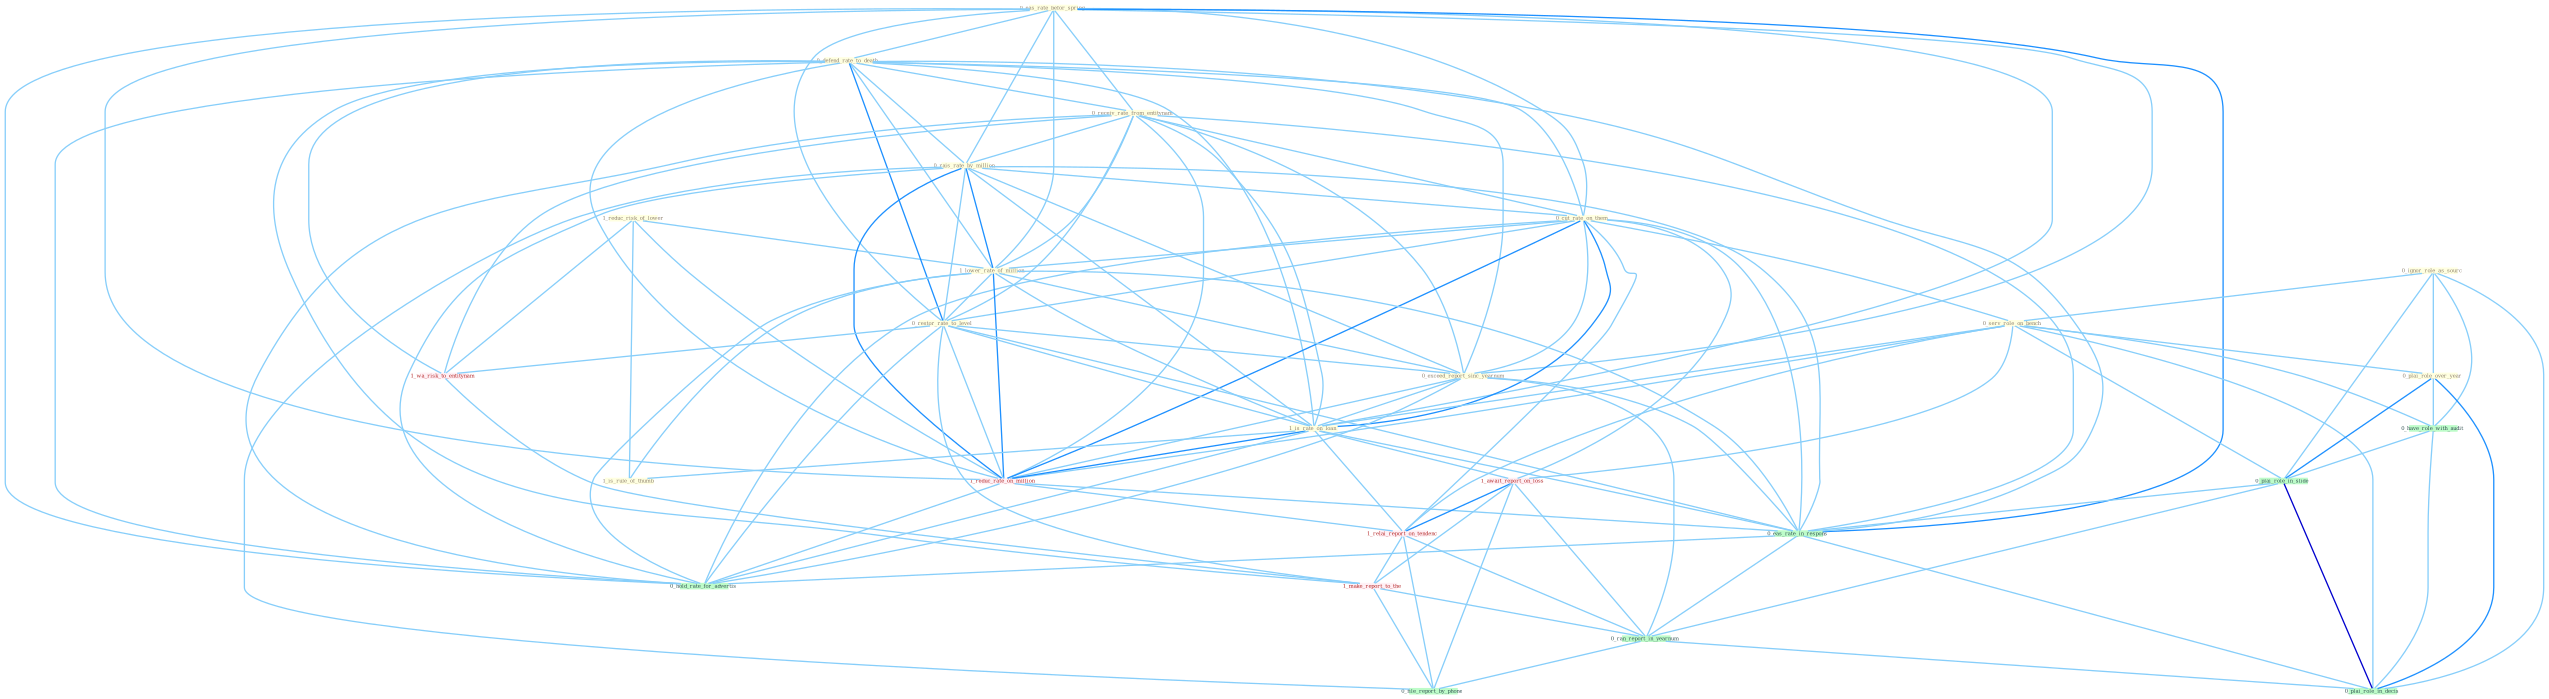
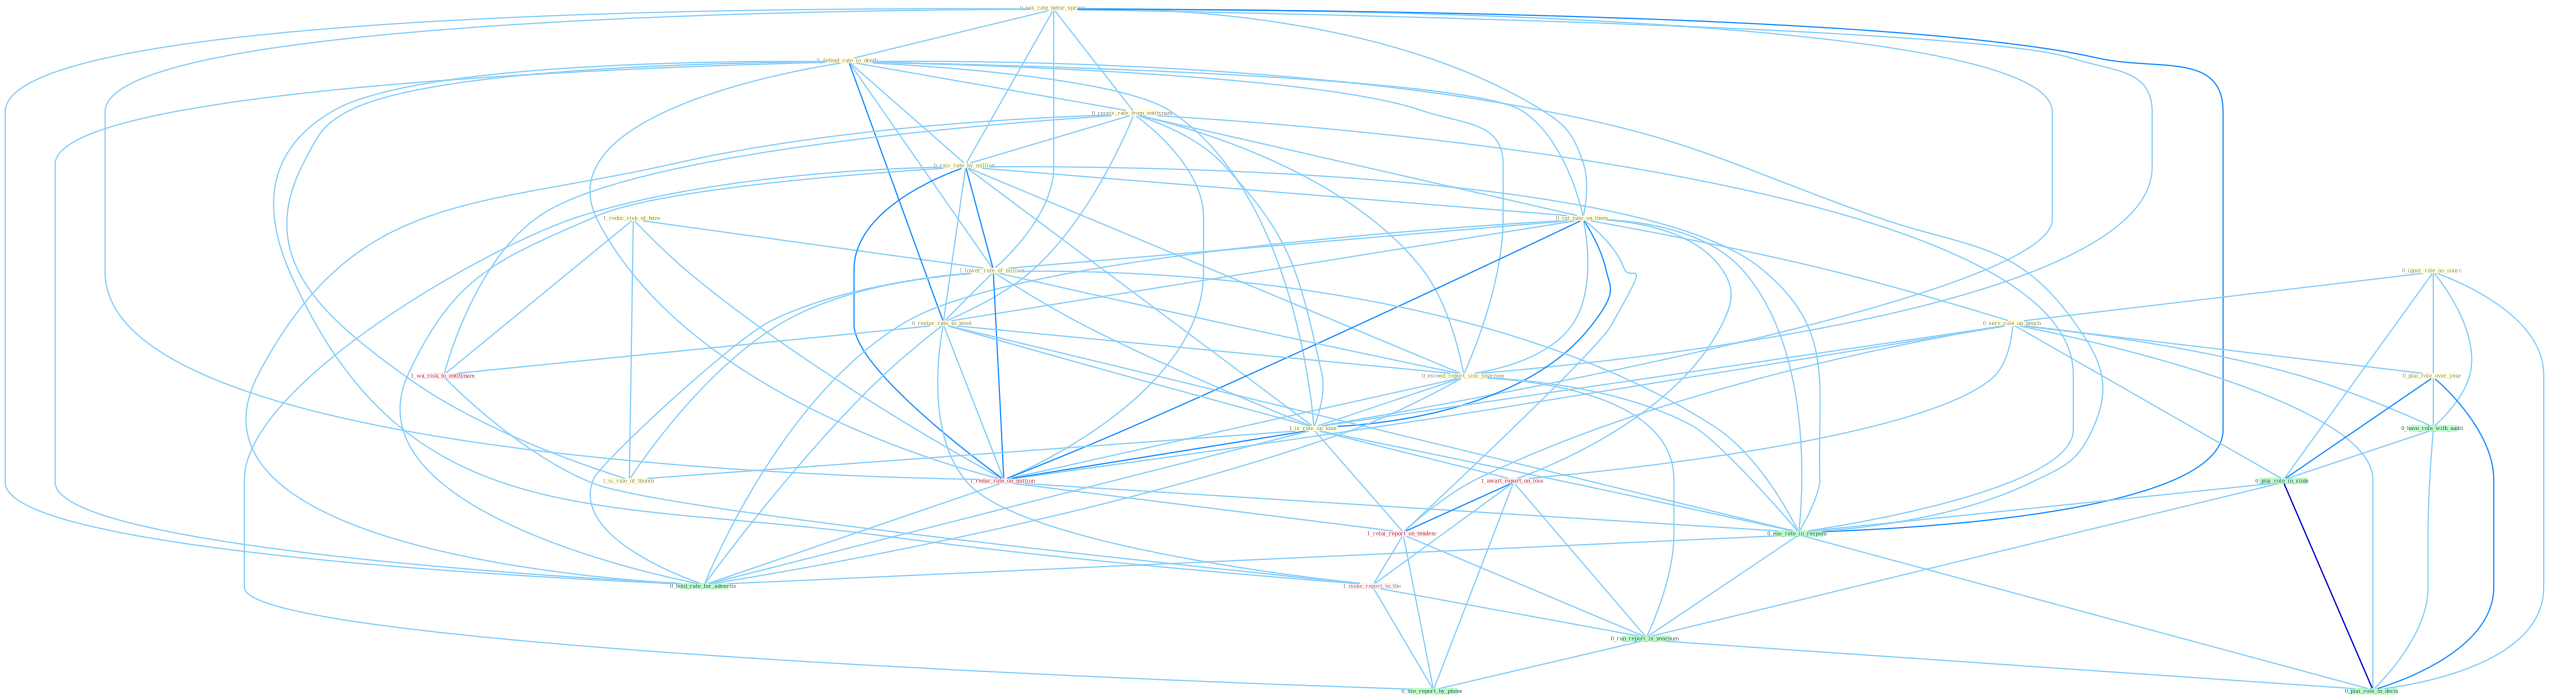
edge "0_defend_rate_to_death" -- "1_wa_risk_to_entitynam": now "0_defend_rate_to_death" -- "1_is_rule_of_thumb"
edge "0_eas_rate_befor_spring" -- "0_restor_rate_to_level": removed
node "1_reduc_risk_of_lower": label "1_reduc_risk_of_lower" -> "1_reduc_risk_of_have"
edge "0_receiv_rate_from_entitynam" -- "1_lower_rate_of_million": removed
node "1_make_report_to_the": fontcolor #b22222 -> #8b7d6b
